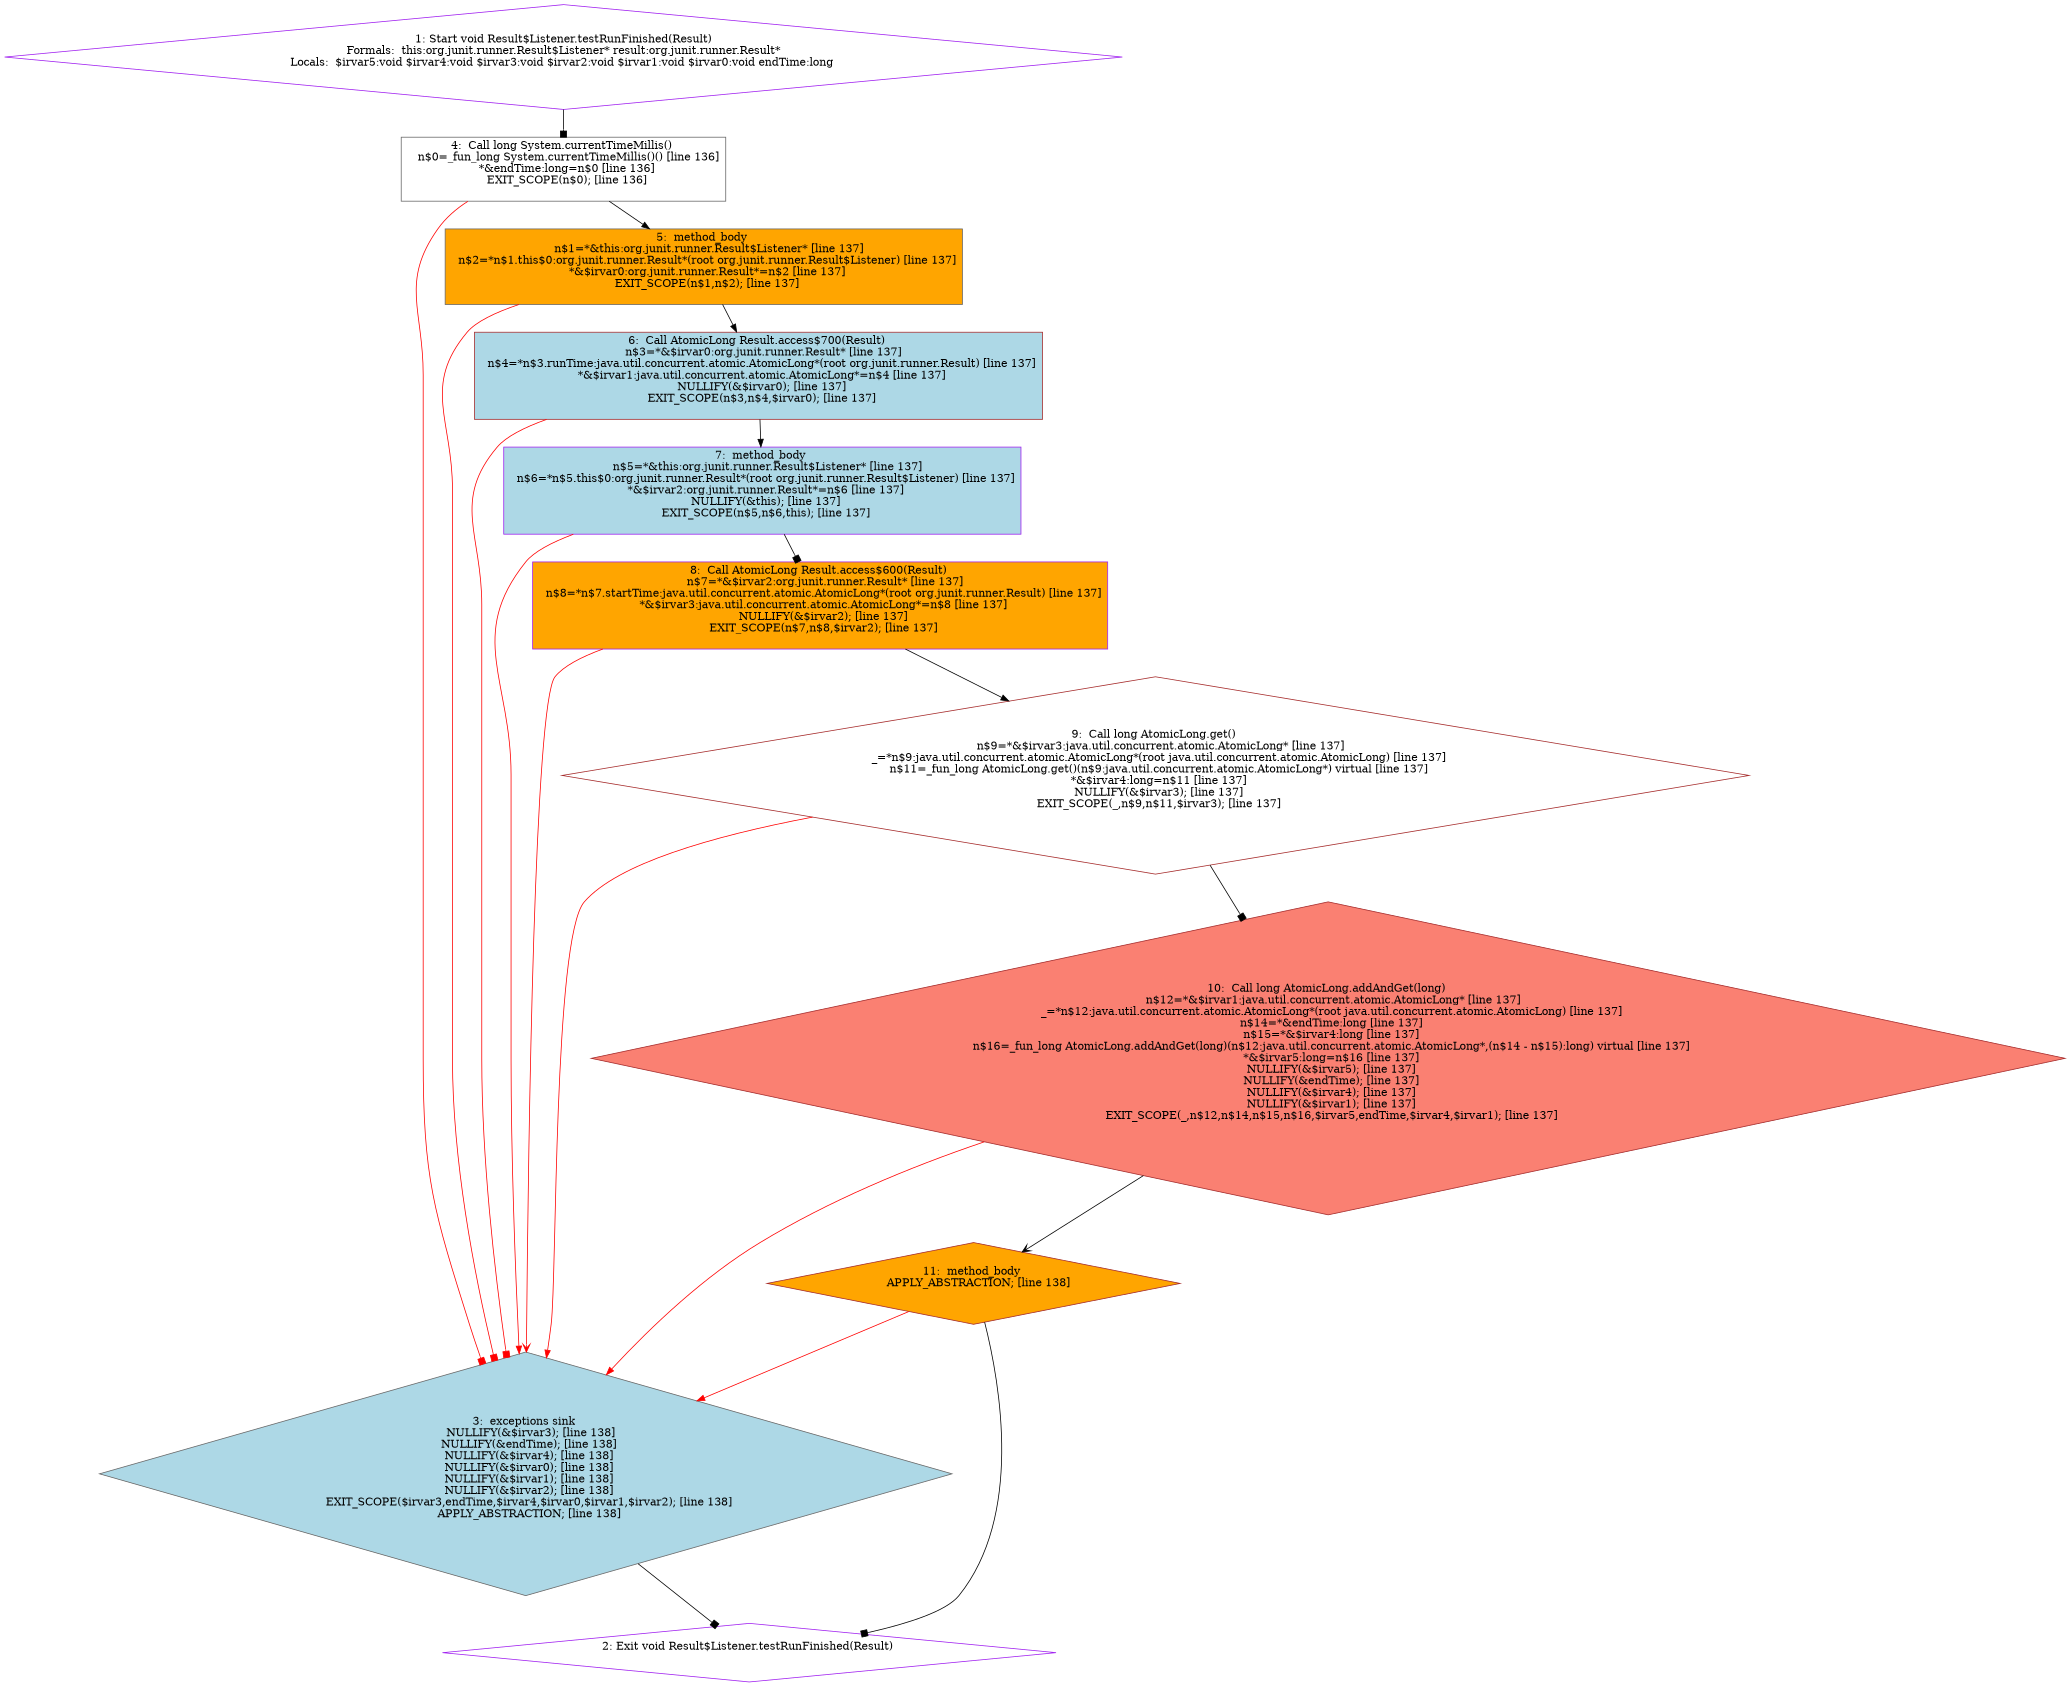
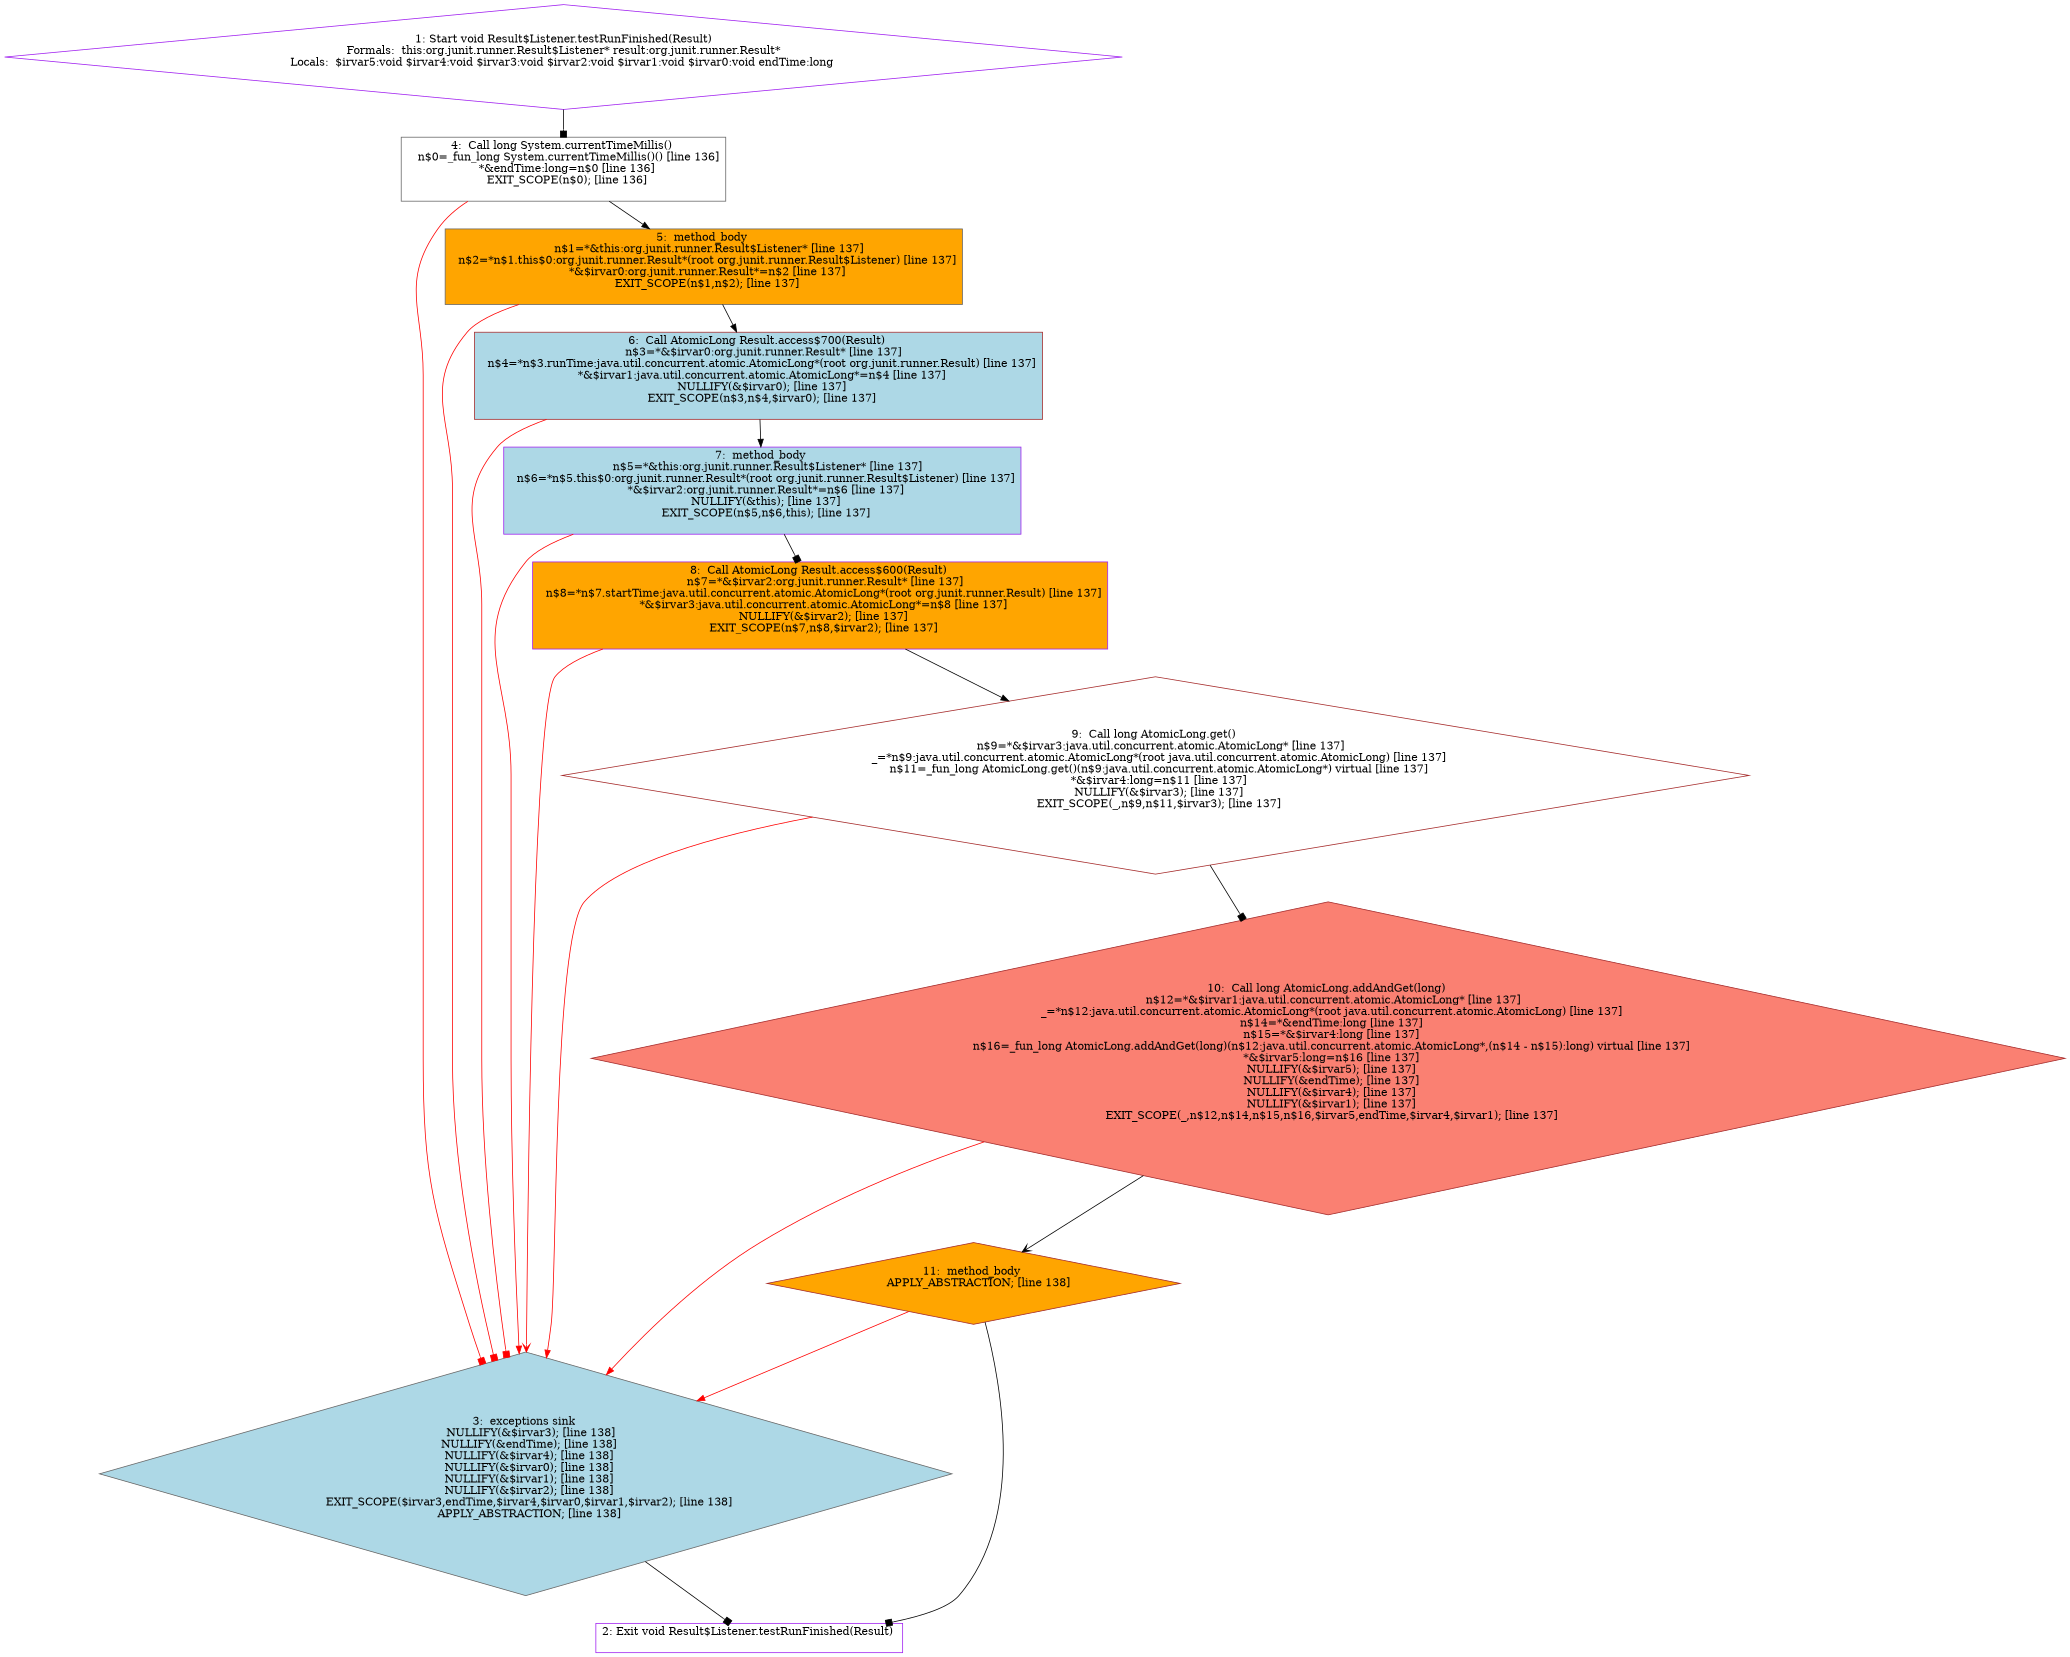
node "2: Exit void Result$Listener.testRunFinished(Result)": shape diamond -> box
